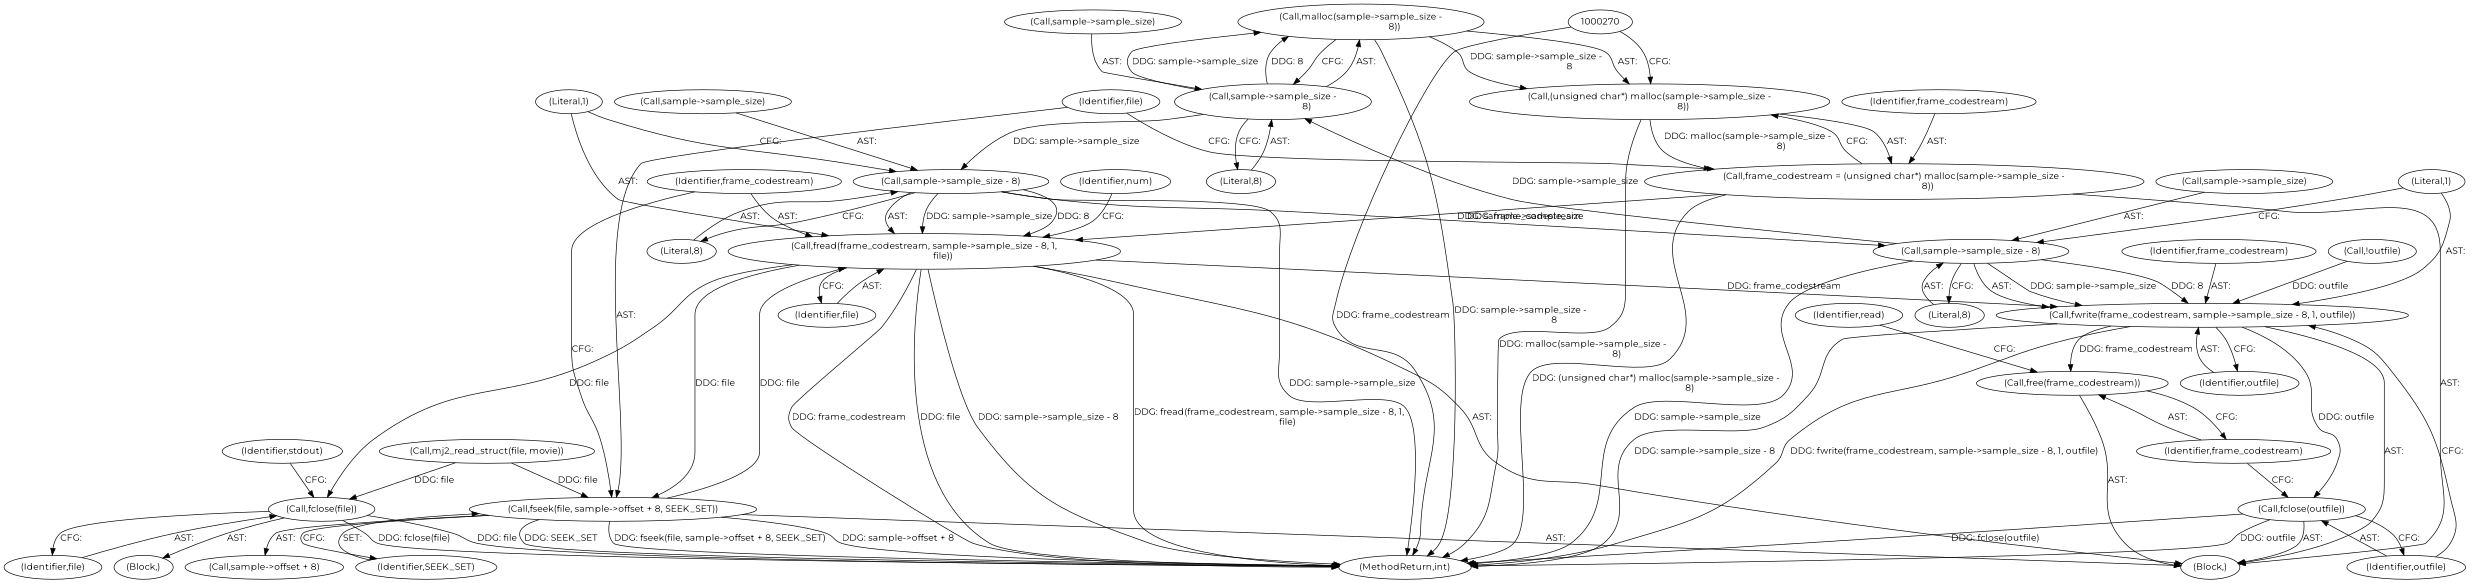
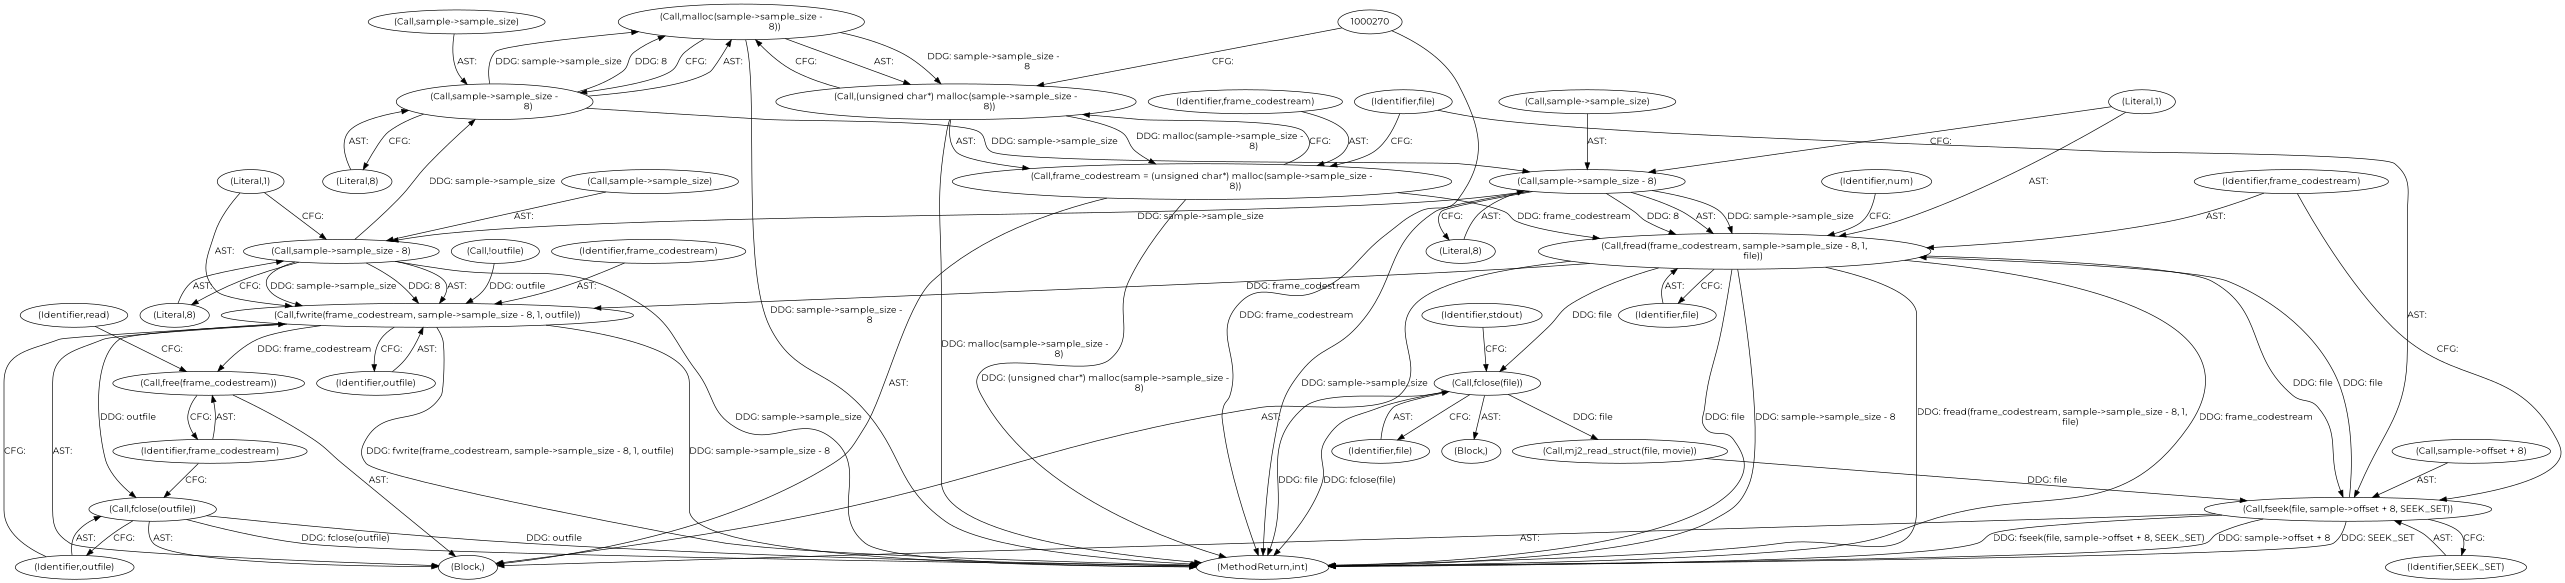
edge "(Call,(unsigned char*) malloc(sample->sample_size - 8))" -> "(Call,malloc(sample->sample_size - 8))": added, label "CFG:"
edge "(Call,mj2_read_struct(file, movie))" -> "(Call,fclose(file))": reversed
edge "(Call,fseek(file, sample->offset + 8, SEEK_SET))" -> "(Call,sample->offset + 8)": reversed
edge "(Identifier,SEEK_SET)" -> "(Call,fseek(file, sample->offset + 8, SEEK_SET))": label "SET: " -> "AST: "
